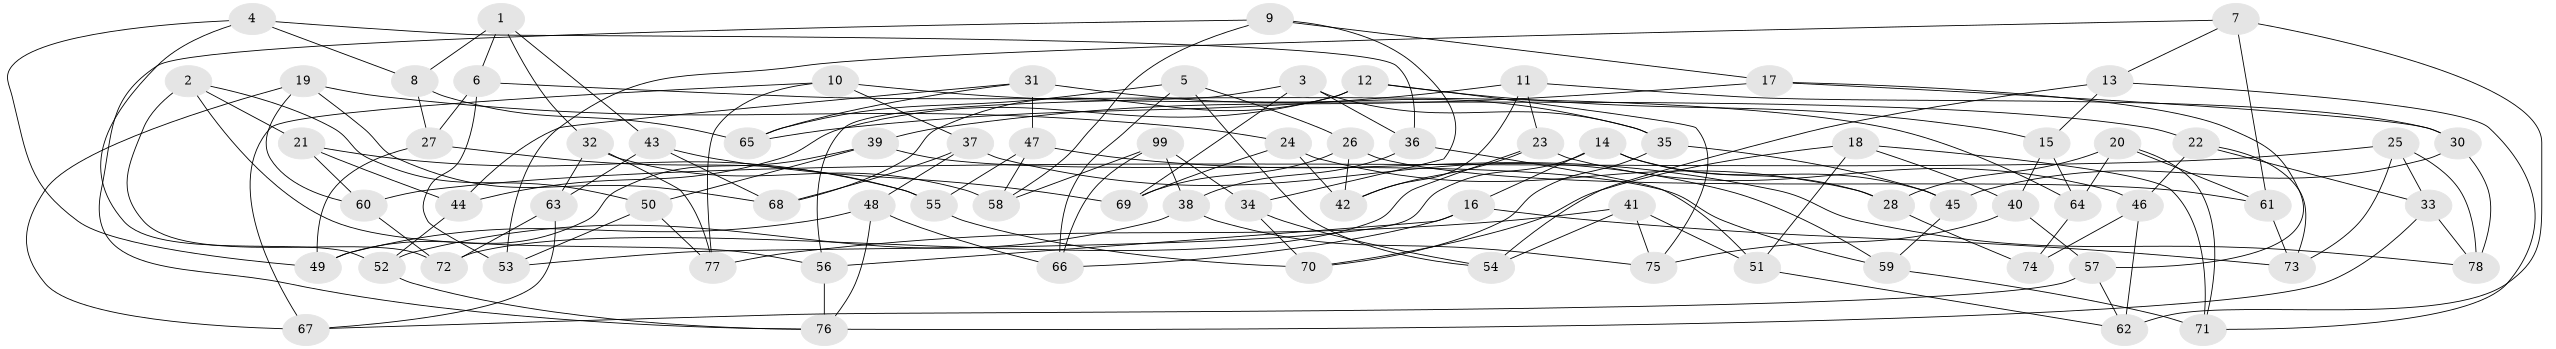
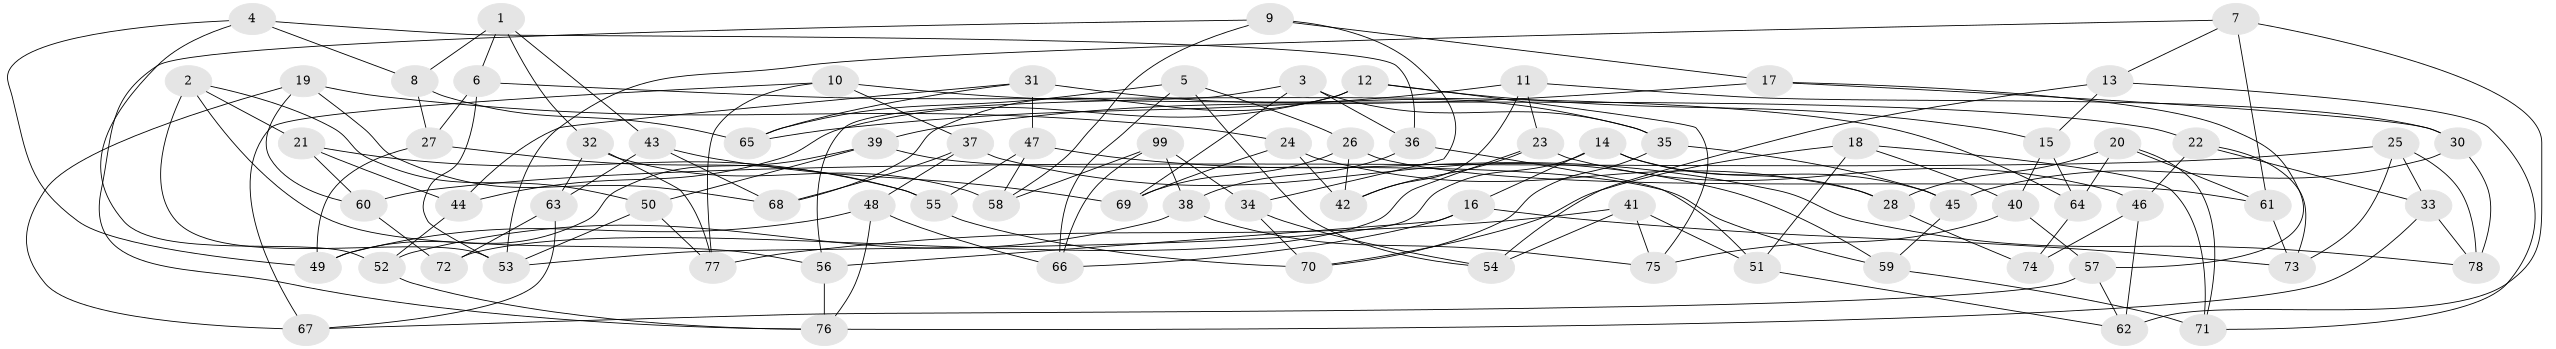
edge "2" -- "72": now "2" -- "53"
